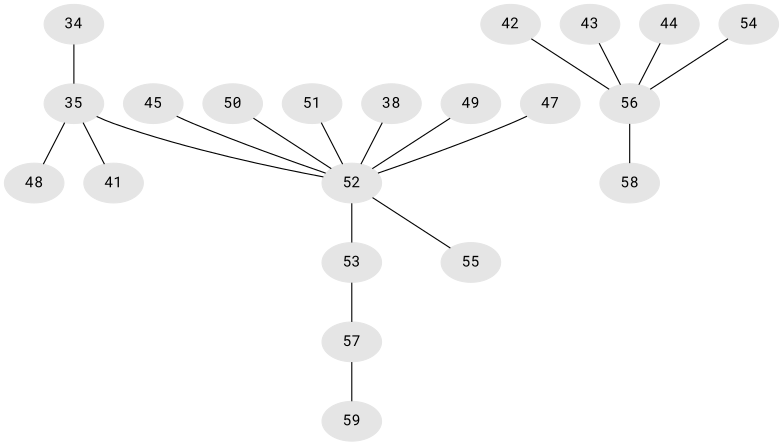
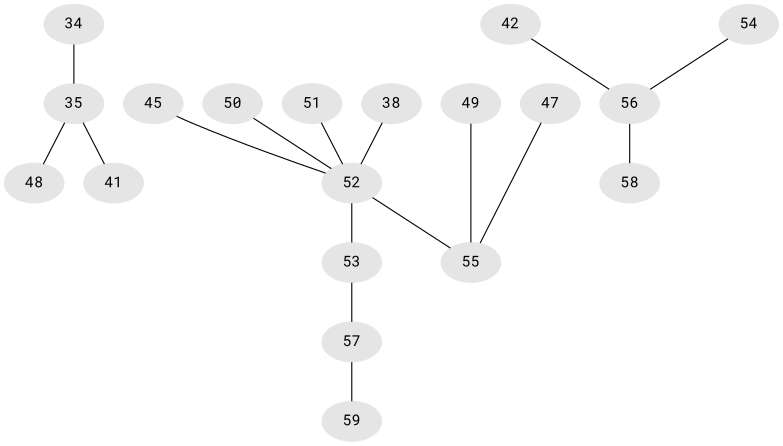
node "43": removed
node "44": removed
edge "49" -- "52": now "49" -- "55"
edge "47" -- "52": now "47" -- "55"
edge "35" -- "52": removed
